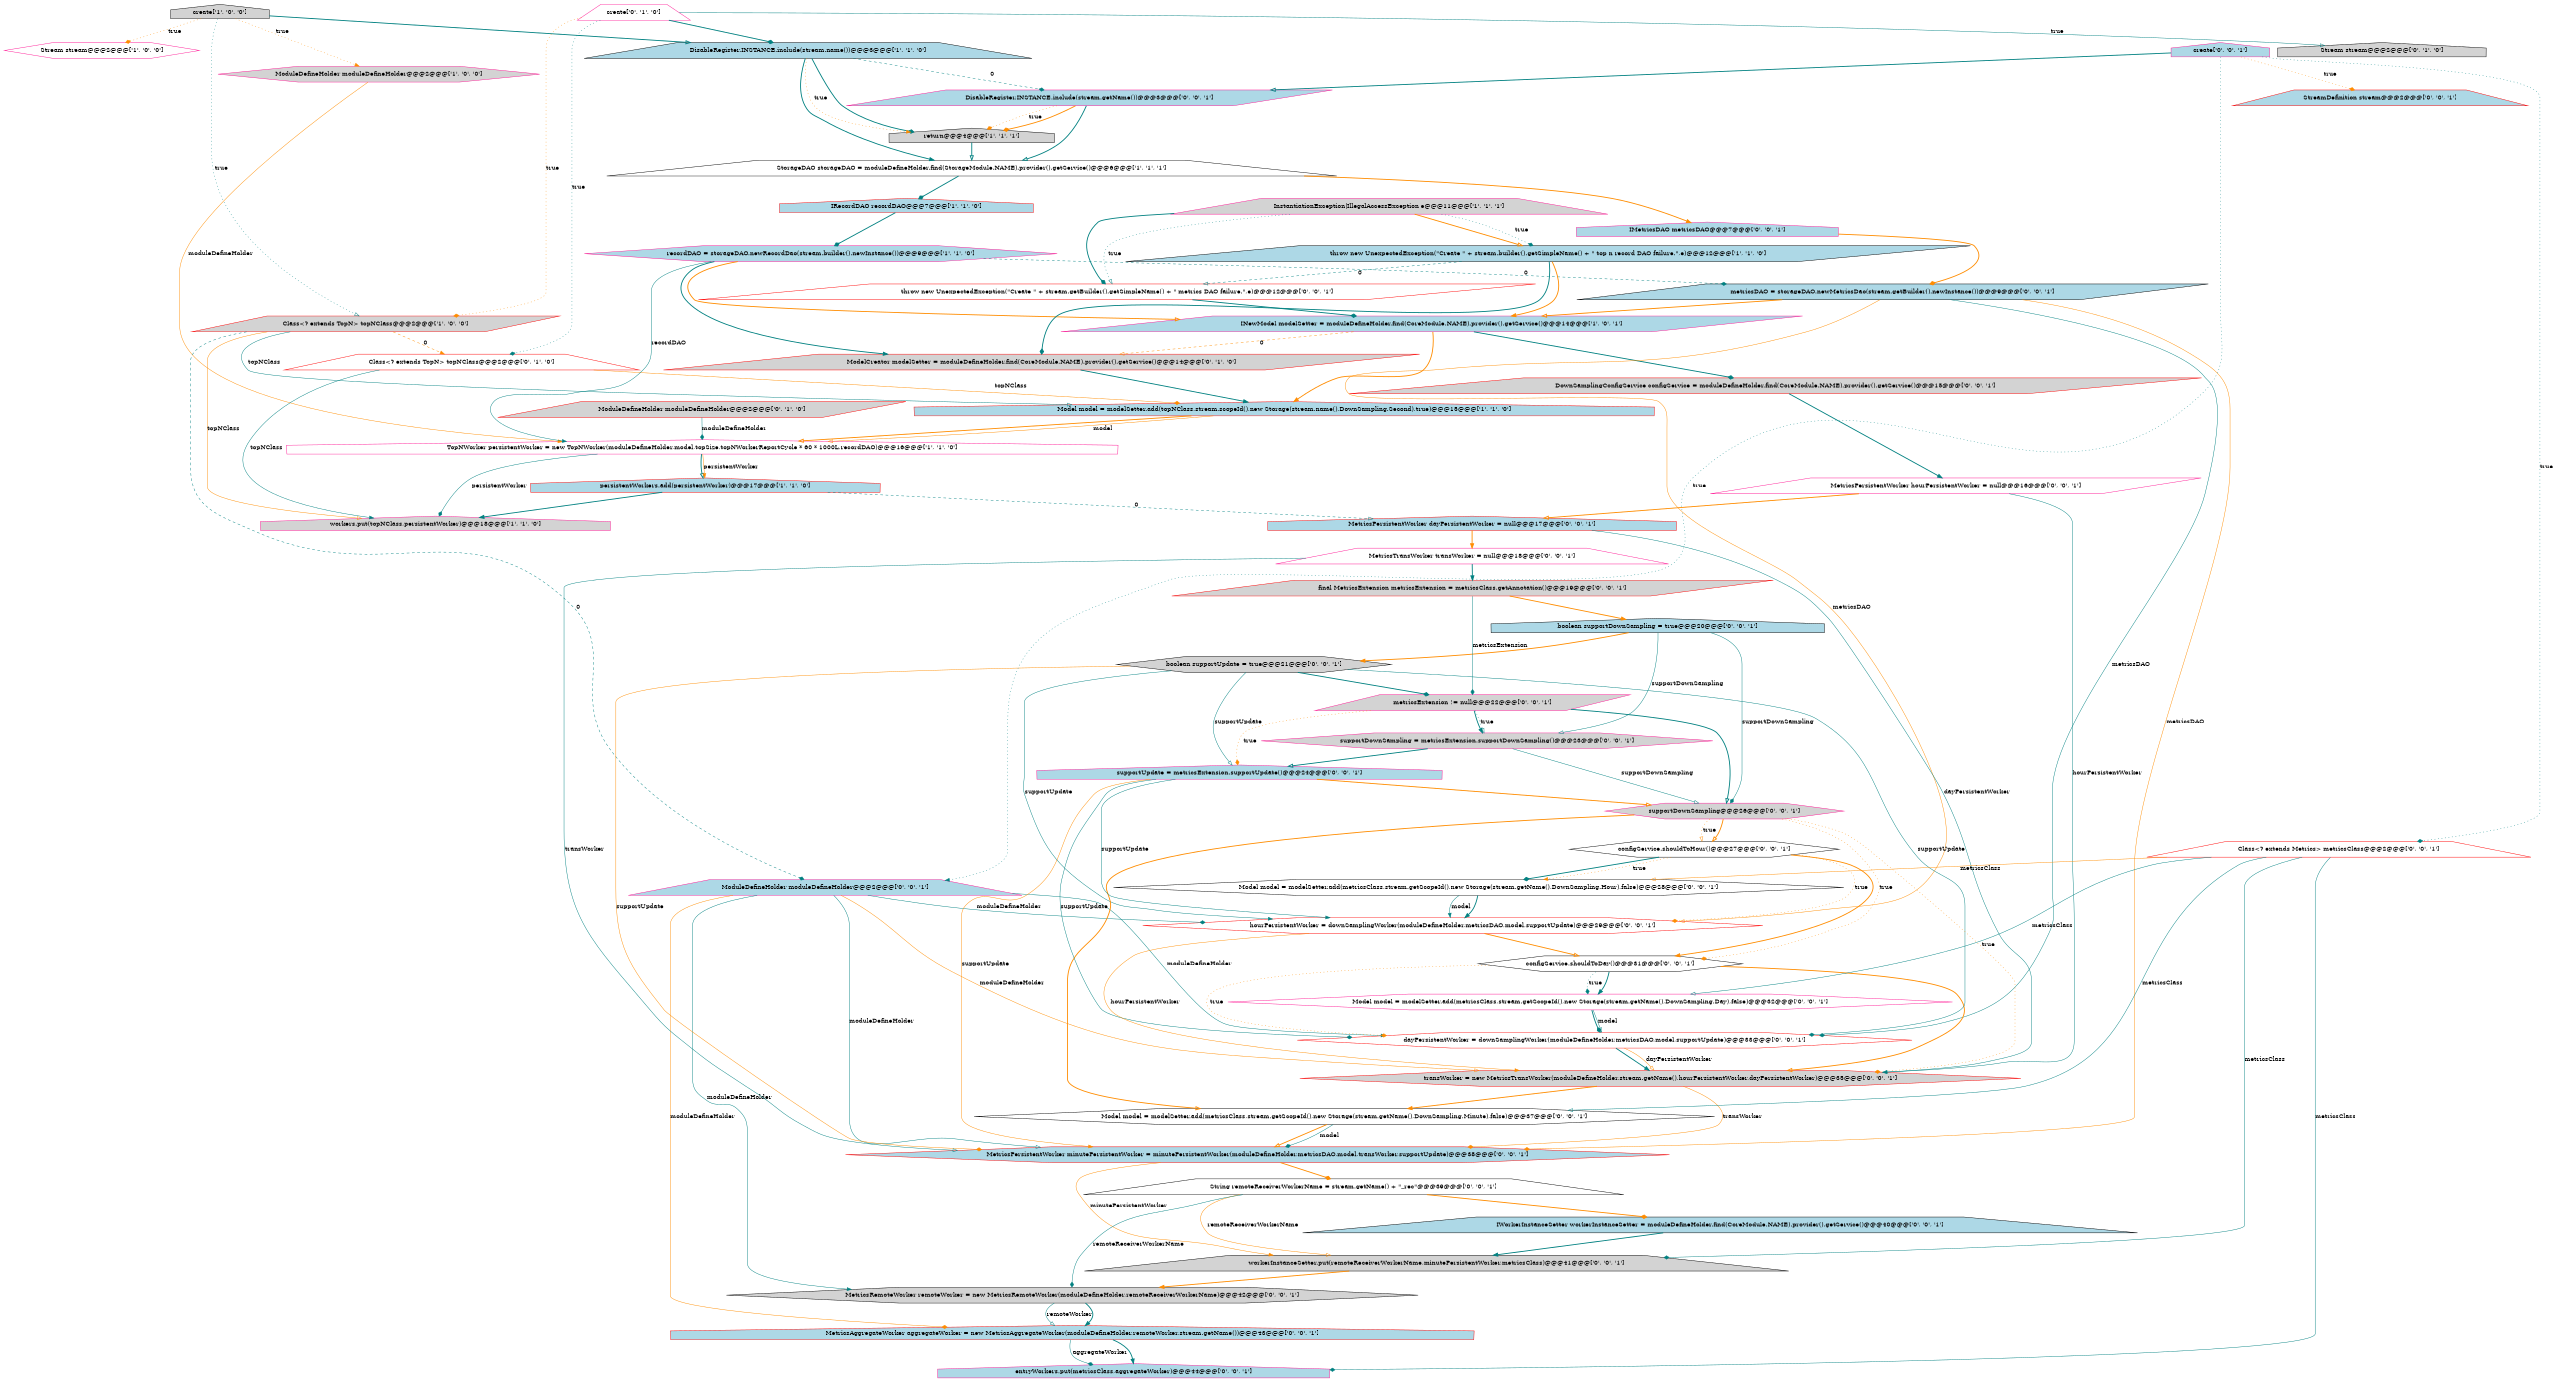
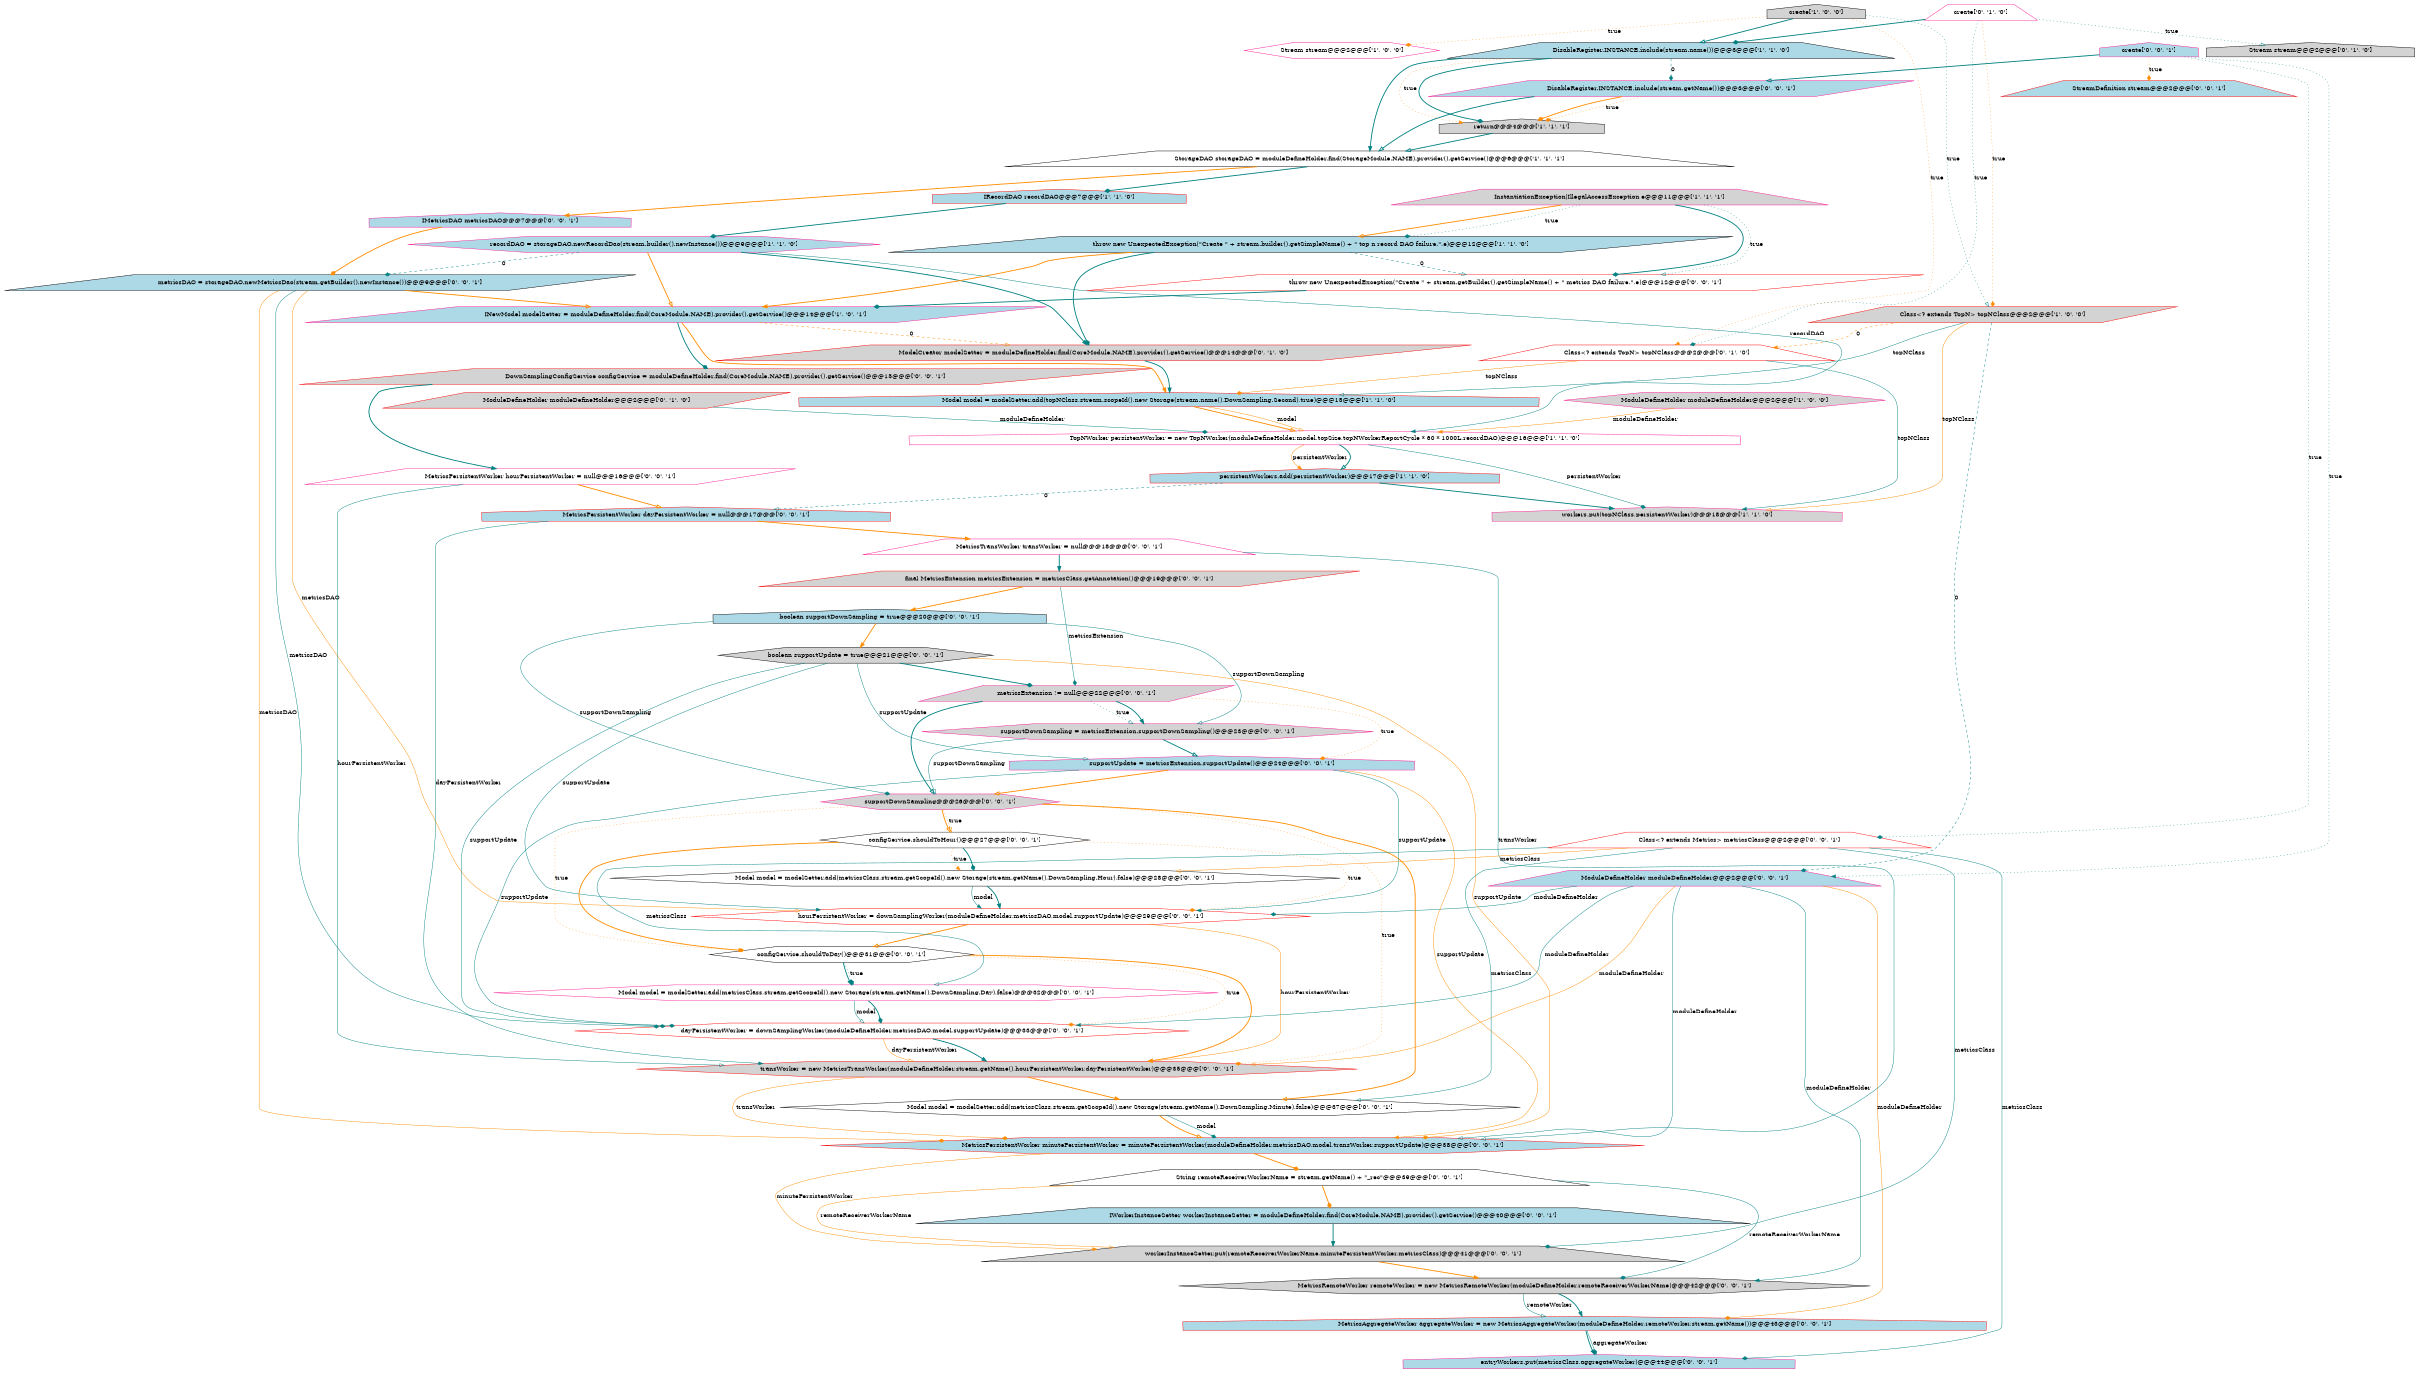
edge "create['0', '1', '0']" -> "Stream stream@@@2@@@['0', '1', '0']": style solid -> dotted
edge "create['1', '0', '0']" -> "ModuleDefineHolder moduleDefineHolder@@@2@@@['1', '0', '0']": now "create['1', '0', '0']" -> "Class<? extends TopN> topNClass@@@2@@@['0', '1', '0']"
